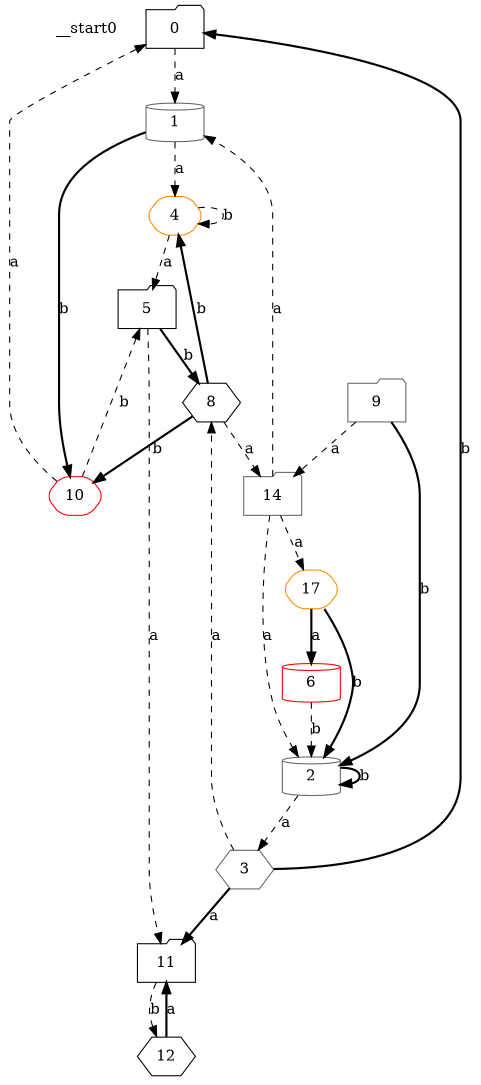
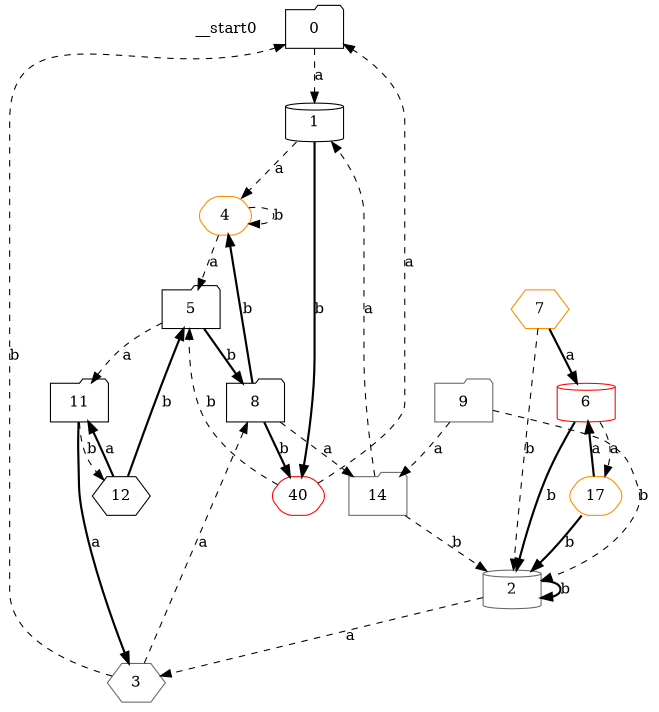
node "1": color gray40 -> black
node "7": added
node "8": shape hexagon -> folder
edge "12" -> "5": added, label "b"
edge "3" -> "0": style bold -> dashed
node "10": label "10" -> "40"
edge "14" -> "17": now "6" -> "17"
edge "9" -> "2": style bold -> dashed
edge "14" -> "2": label "a" -> "b"
edge "6" -> "2": style dashed -> bold
edge "3" -> "11": reversed
